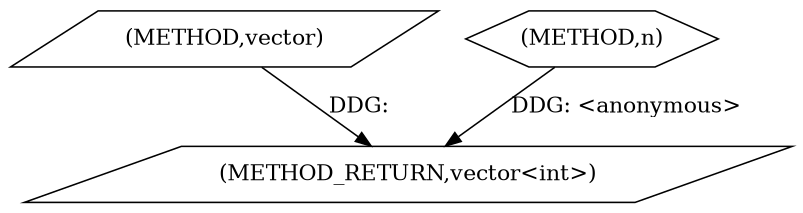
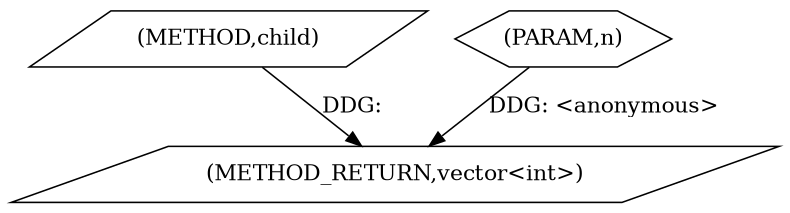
node "(METHOD,vector)": label "(METHOD,vector)" -> "(METHOD,child)"
node "(METHOD,n)": label "(METHOD,n)" -> "(PARAM,n)"
